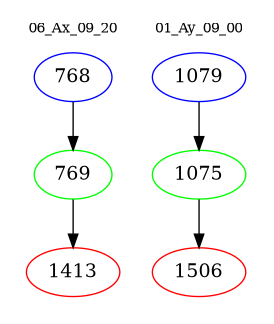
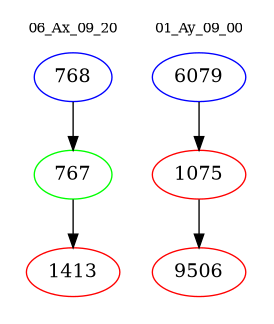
node "1079": label "1079" -> "6079"
node "769": label "769" -> "767"
node "1075": color green -> red
node "1506": label "1506" -> "9506"
